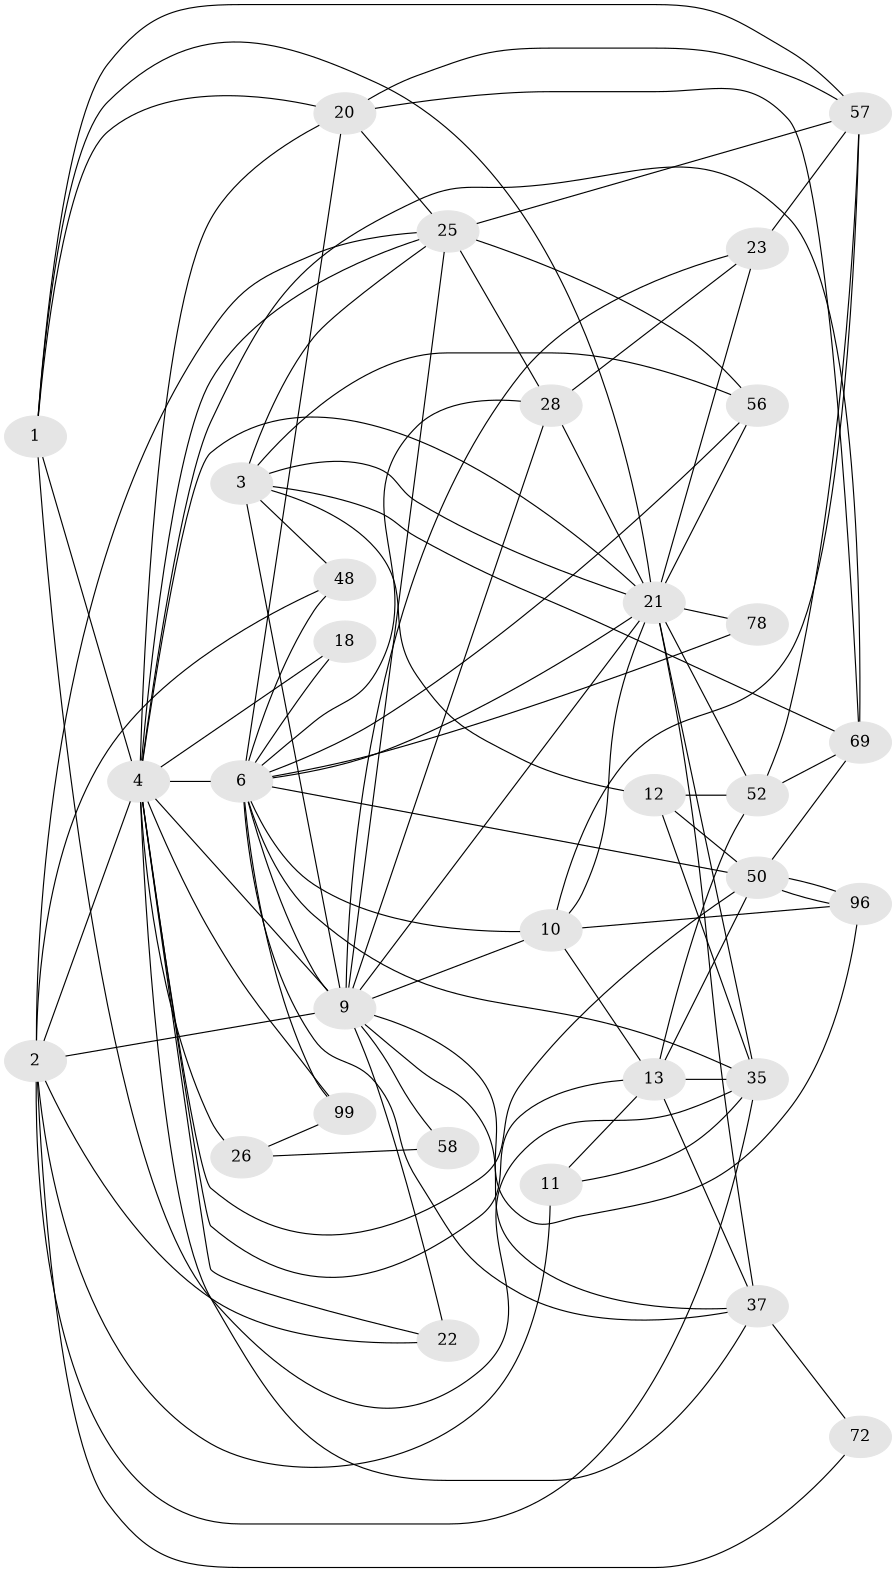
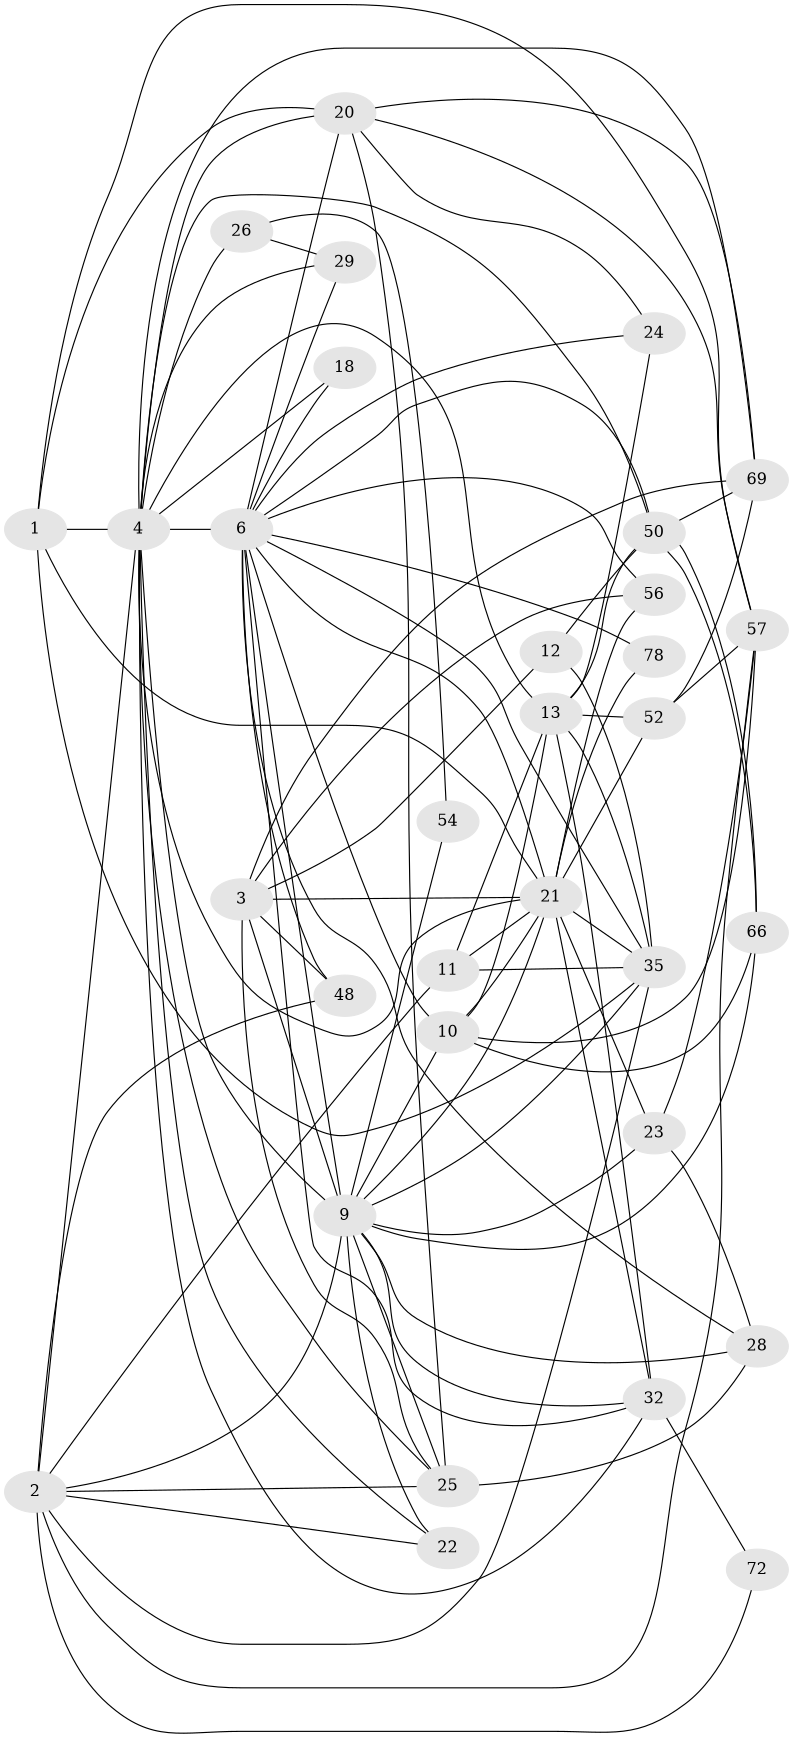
edge "57" -- "25": now "57" -- "2"
edge "25" -- "56": removed
node "24": added
edge "28" -- "21": now "11" -- "21"
edge "12" -- "52": removed
node "96": label "96" -> "66"
edge "35" -- "9": added
node "99": label "99" -> "29"
node "58": label "58" -> "54"
node "37": label "37" -> "32"
